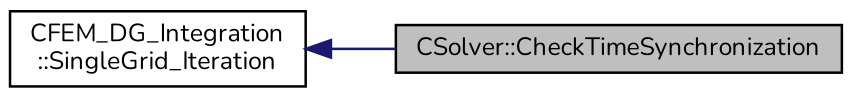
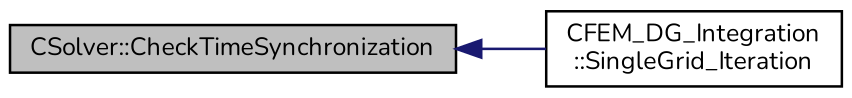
edge "CSolver::CheckTimeSynchronization" -> "CFEM_DG_Integration ::SingleGrid_Iteration": reversed
